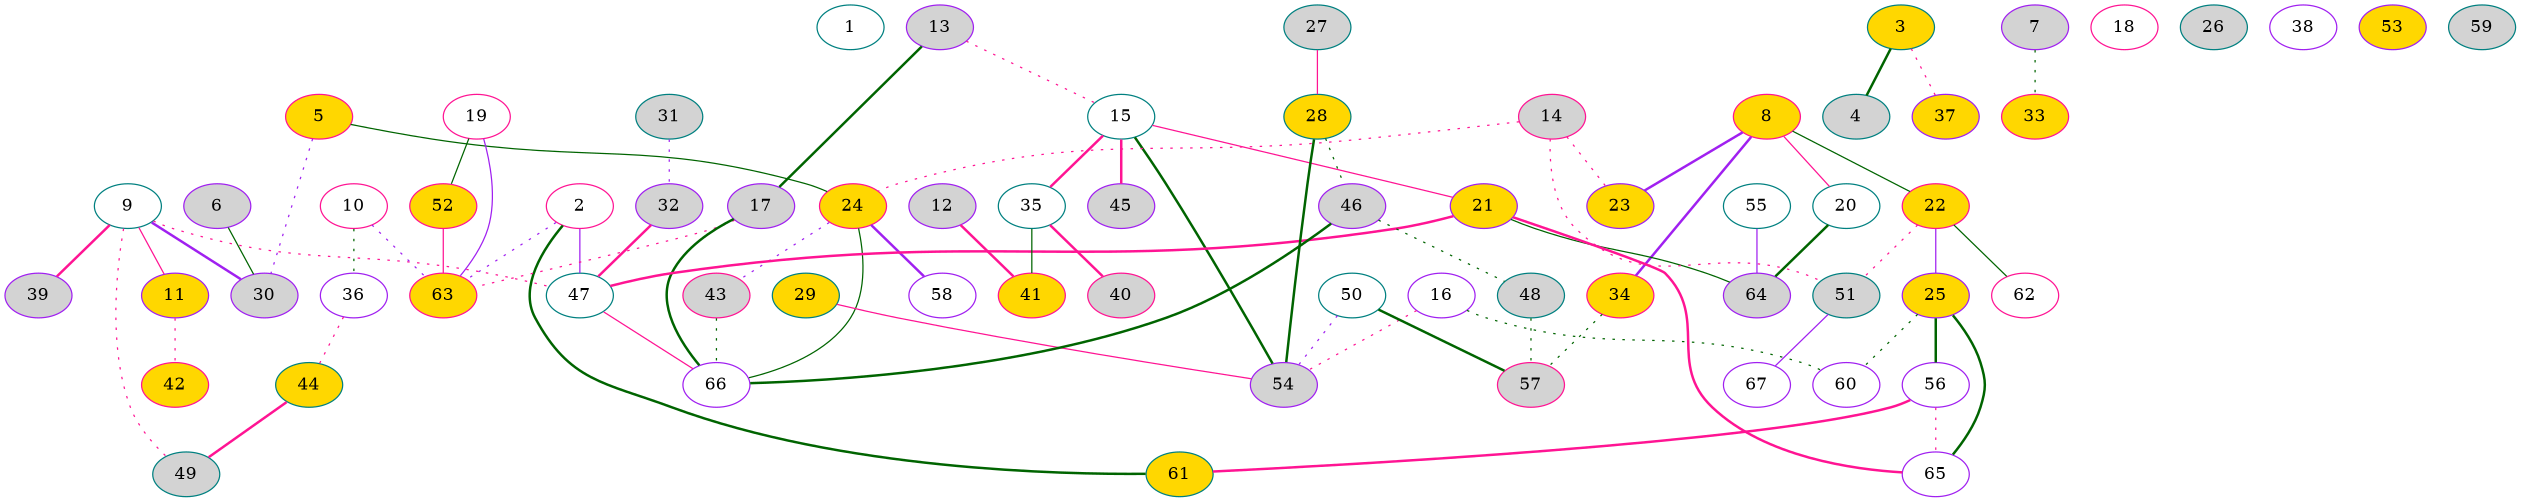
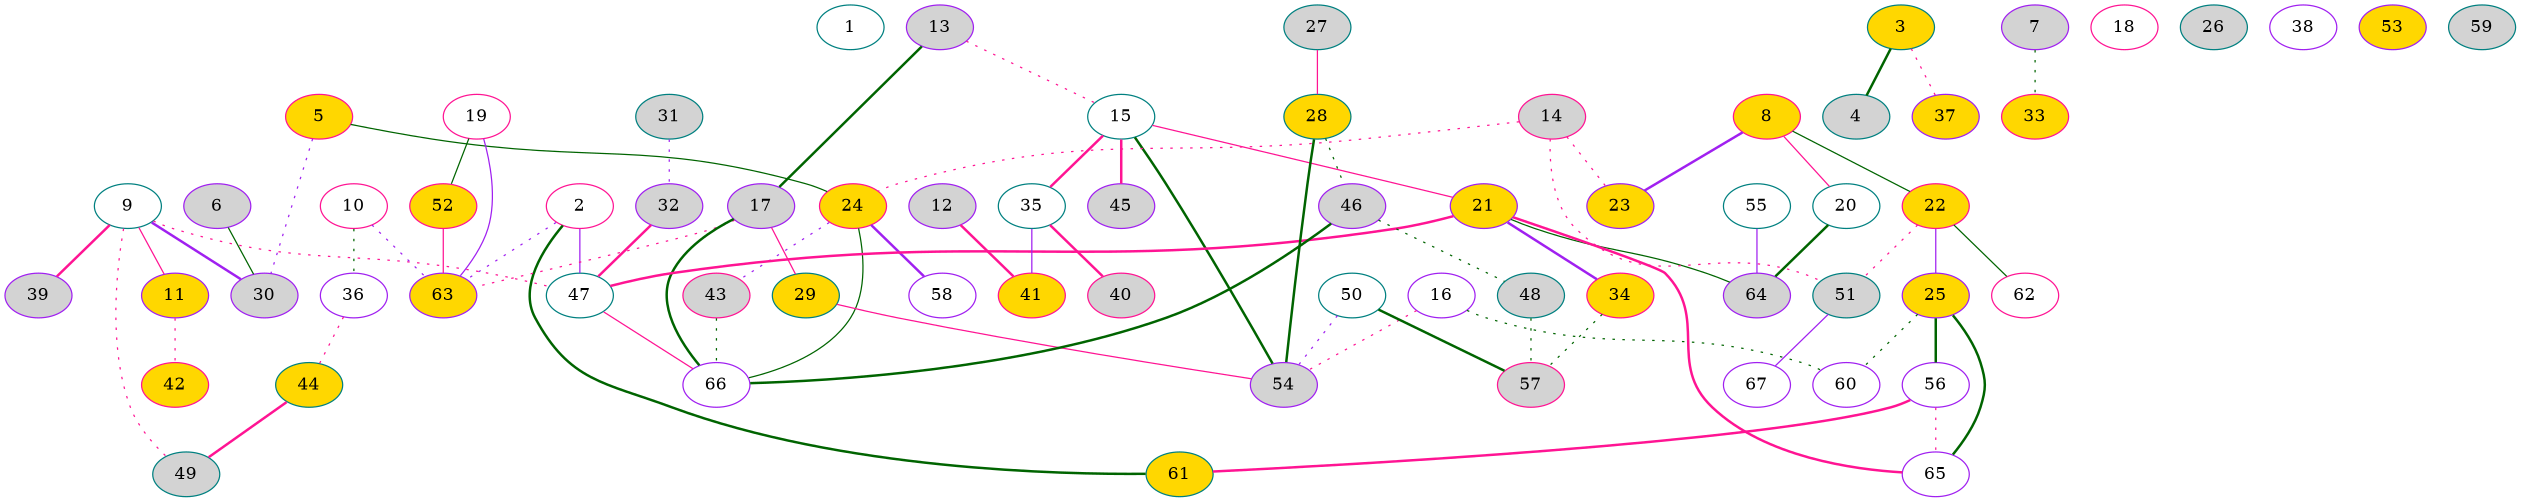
edge "8" -- "34": now "21" -- "34"
edge "35" -- "41": color darkgreen -> purple
edge "17" -- "29": added
node "63": color deeppink -> purple
